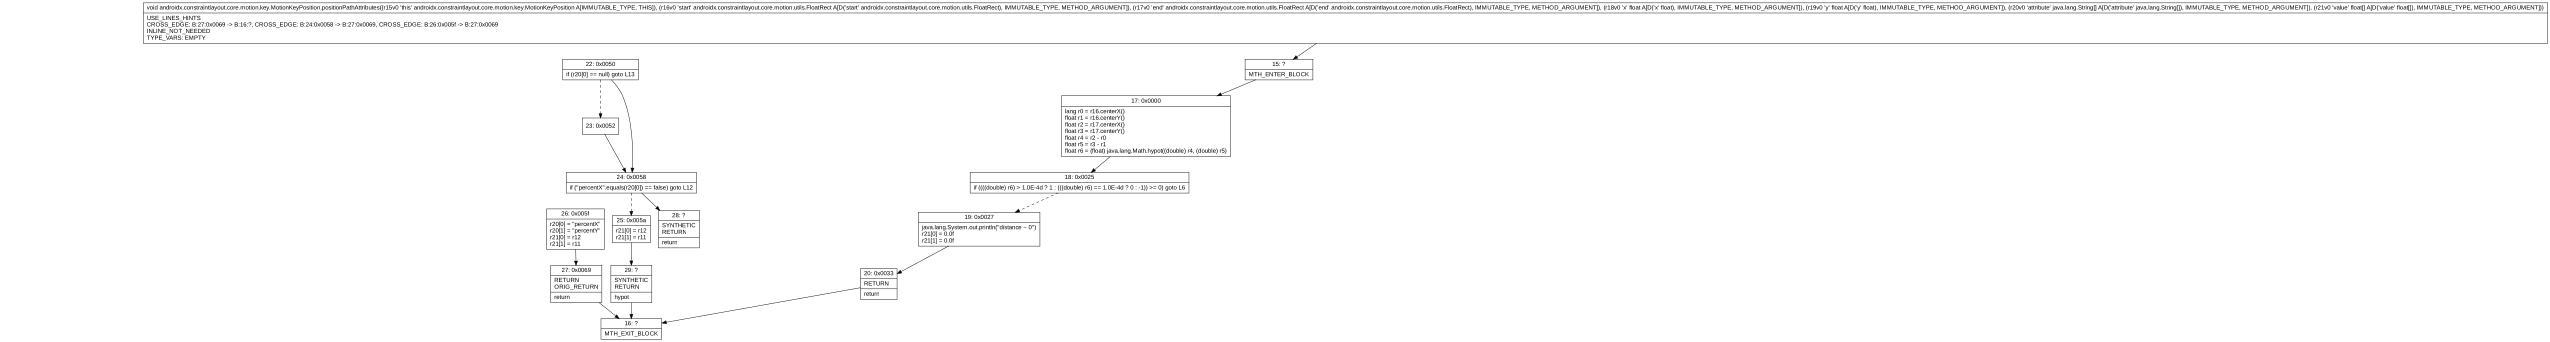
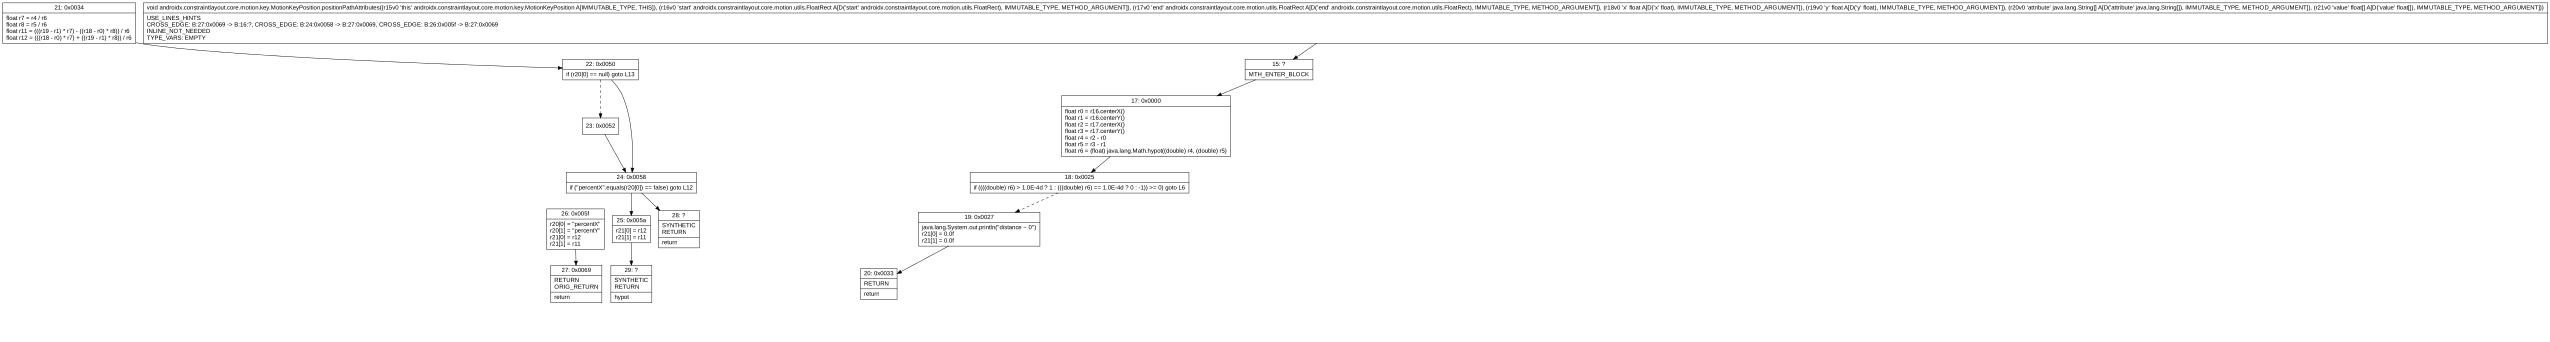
node "21: 0x0034": added
node "17: 0x0000": text "lang r0 = r16.centerX()" -> "float r0 = r16.centerX()"
edge "24: 0x0058" -> "25: 0x005a": style dashed -> solid
node "16: ?": removed
